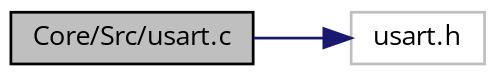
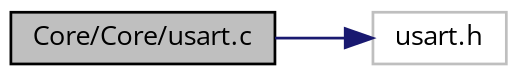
node "Core/Src/usart.c": label "Core/Src/usart.c" -> "Core/Core/usart.c"
